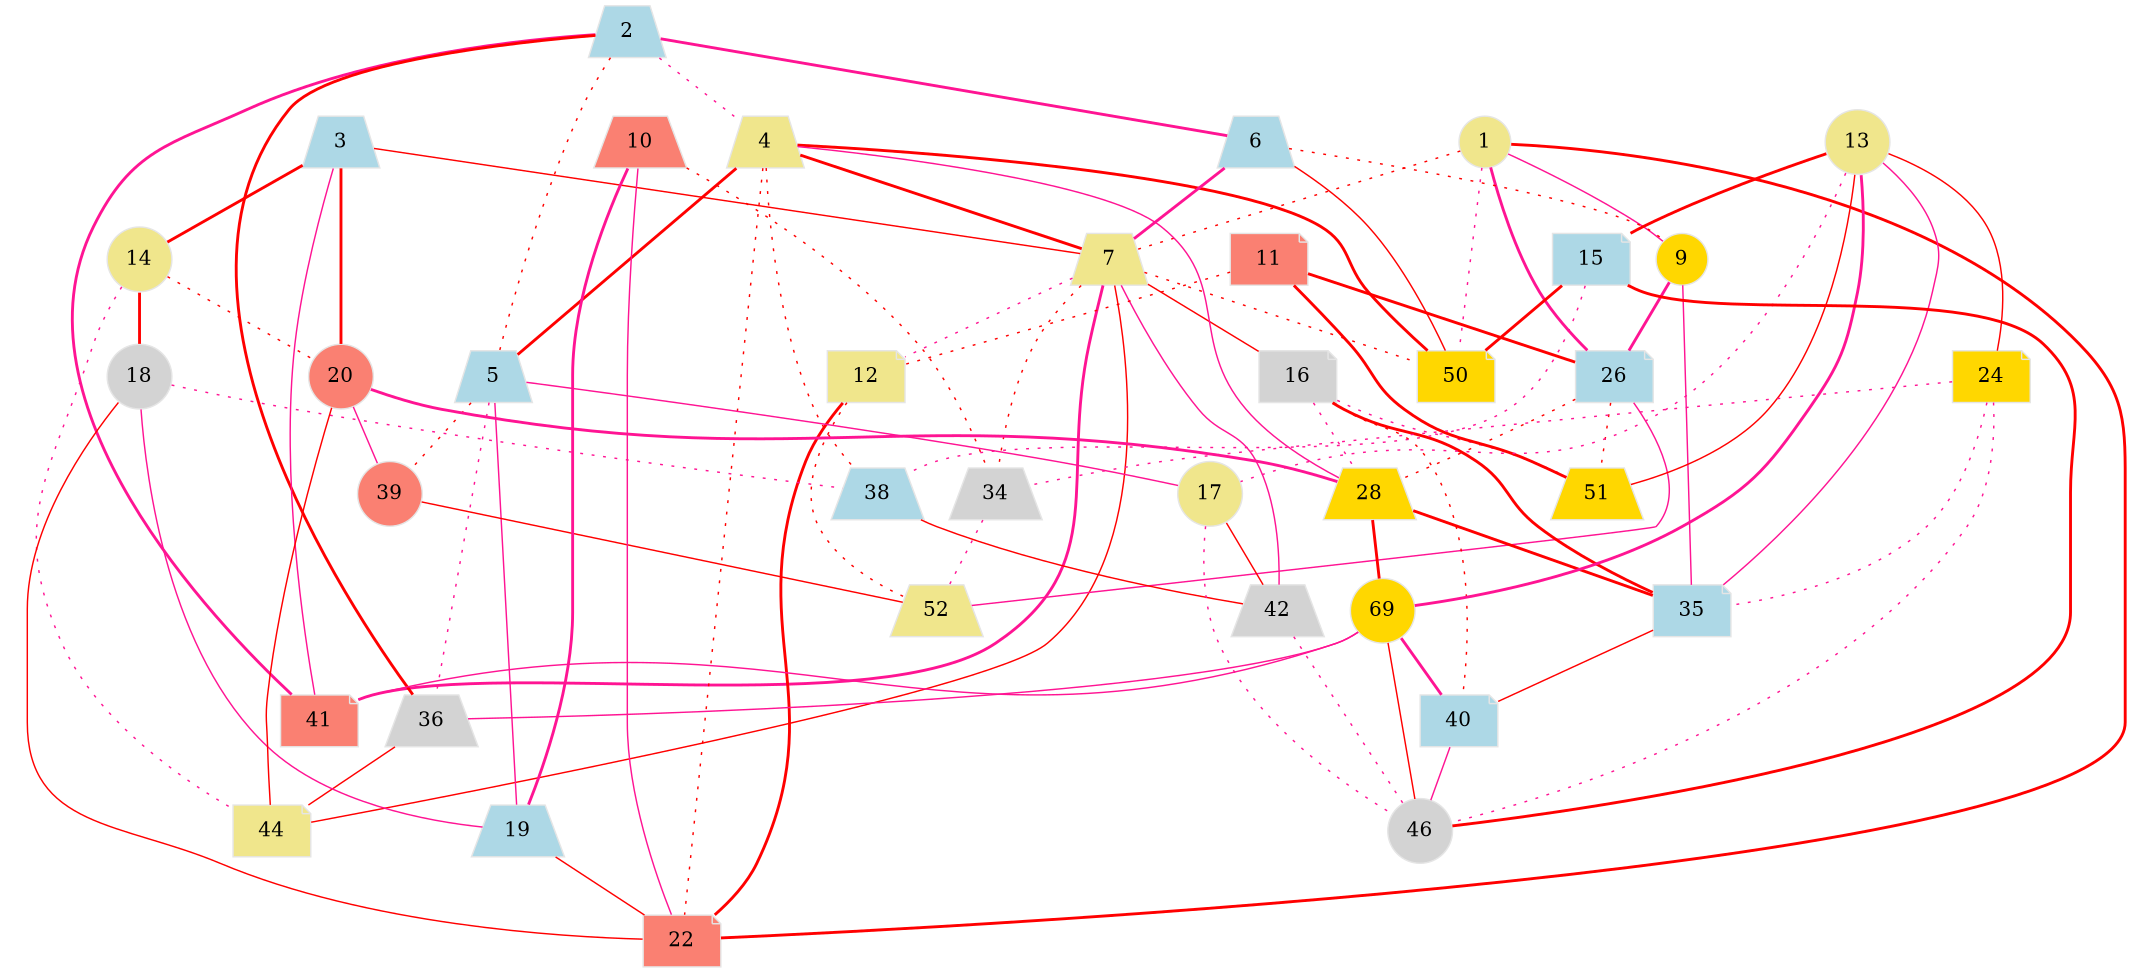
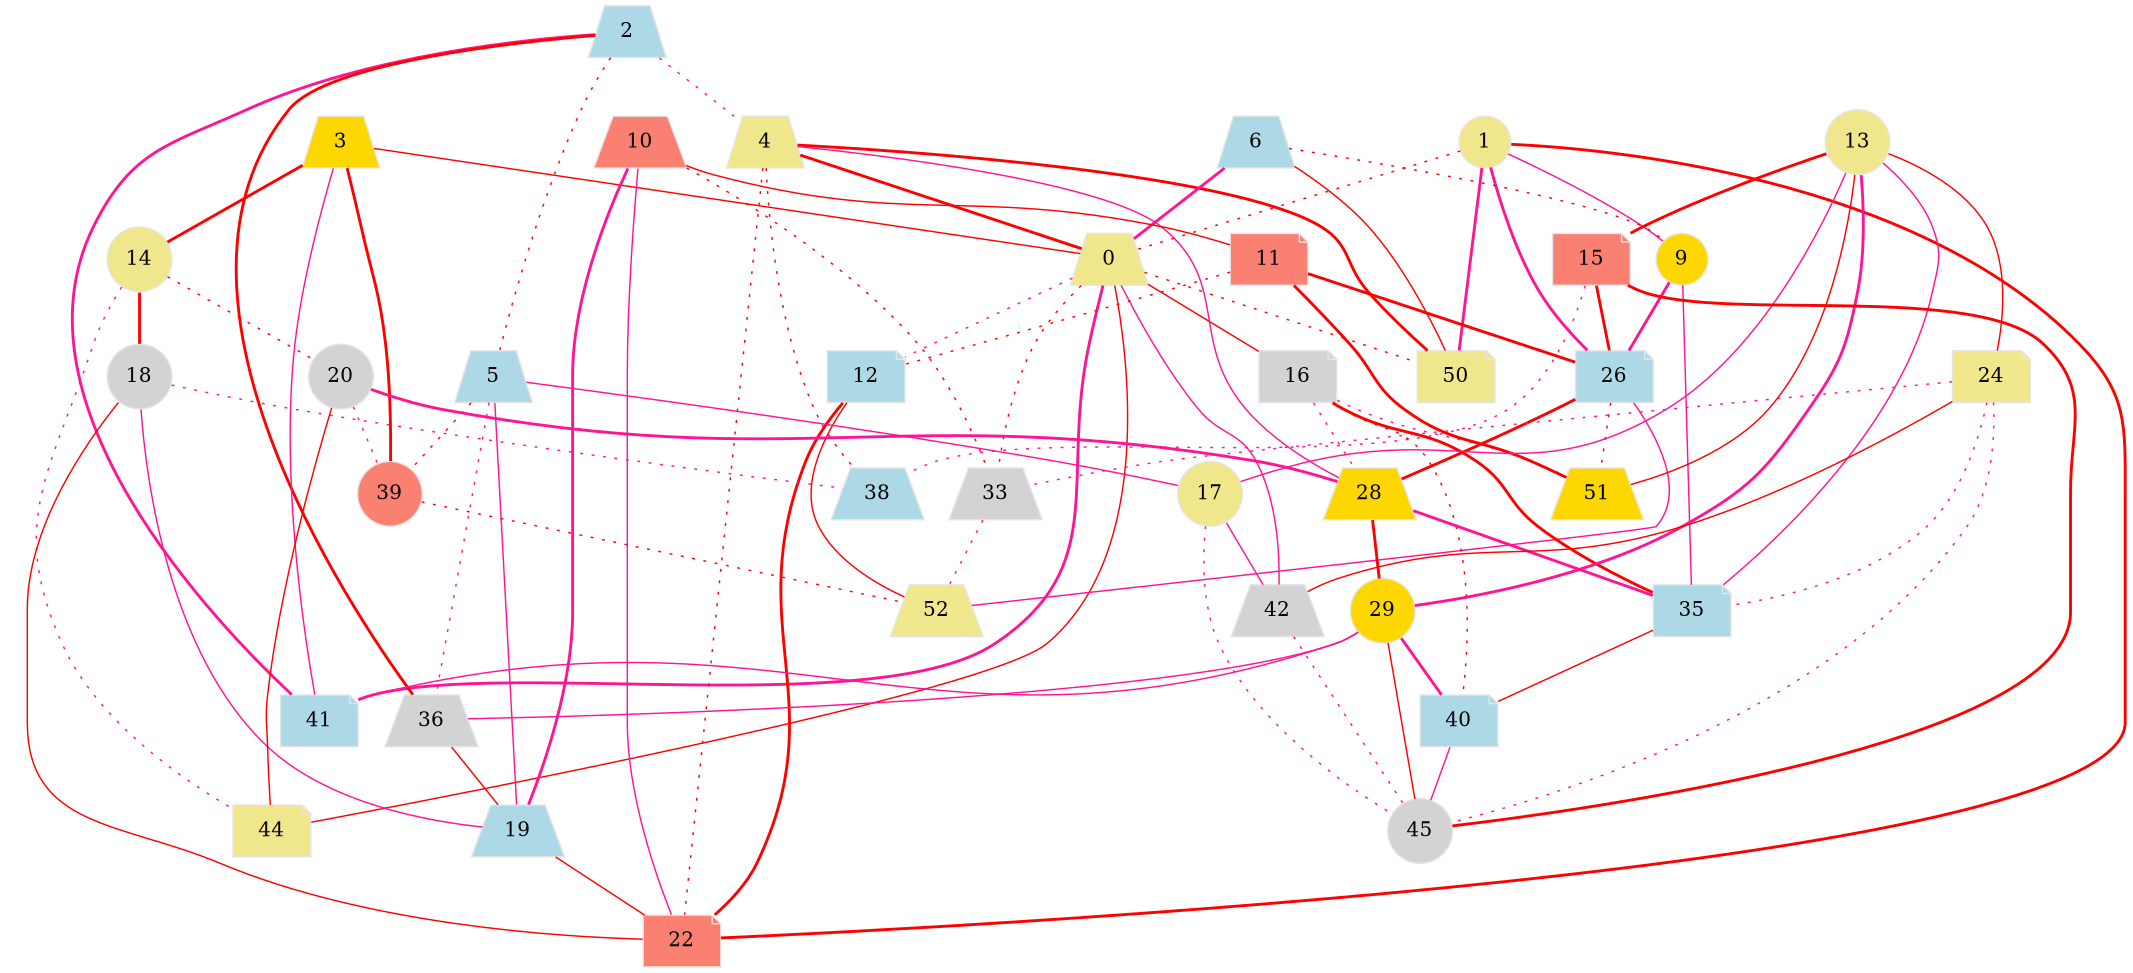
edge "2" -- "6": removed
node "3": fillcolor lightblue -> gold
edge "10" -- "11": added
edge "3" -- "20": now "3" -- "39"
node "7": label "7" -> "0"
edge "1" -- "50": style dotted -> bold
node "15": fillcolor lightblue -> salmon
edge "4" -- "5": removed
edge "15" -- "50": now "15" -- "26"
node "20": fillcolor salmon -> lightgrey
node "12": fillcolor khaki -> lightblue
node "50": fillcolor gold -> khaki
node "24": fillcolor gold -> khaki
edge "13" -- "17": style dotted -> solid
edge "20" -- "39": style solid -> dotted
edge "26" -- "28": style dotted -> bold
node "34": label "34" -> "33"
edge "12" -- "52": style dotted -> solid
edge "39" -- "52": style solid -> dotted
edge "28" -- "35": color red -> deeppink
edge "17" -- "42": color red -> deeppink
edge "38" -- "42": now "24" -- "42"
node "69": label "69" -> "29"
node "41": fillcolor salmon -> lightblue
edge "36" -- "44": now "36" -- "19"
node "46": label "46" -> "45"
